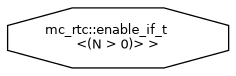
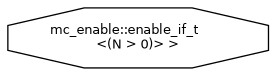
node "mc_rtc::enable_if_t <(N > 0)> >": label "mc_rtc::enable_if_t <(N > 0)> >" -> "mc_enable::enable_if_t <(N > 0)> >"
